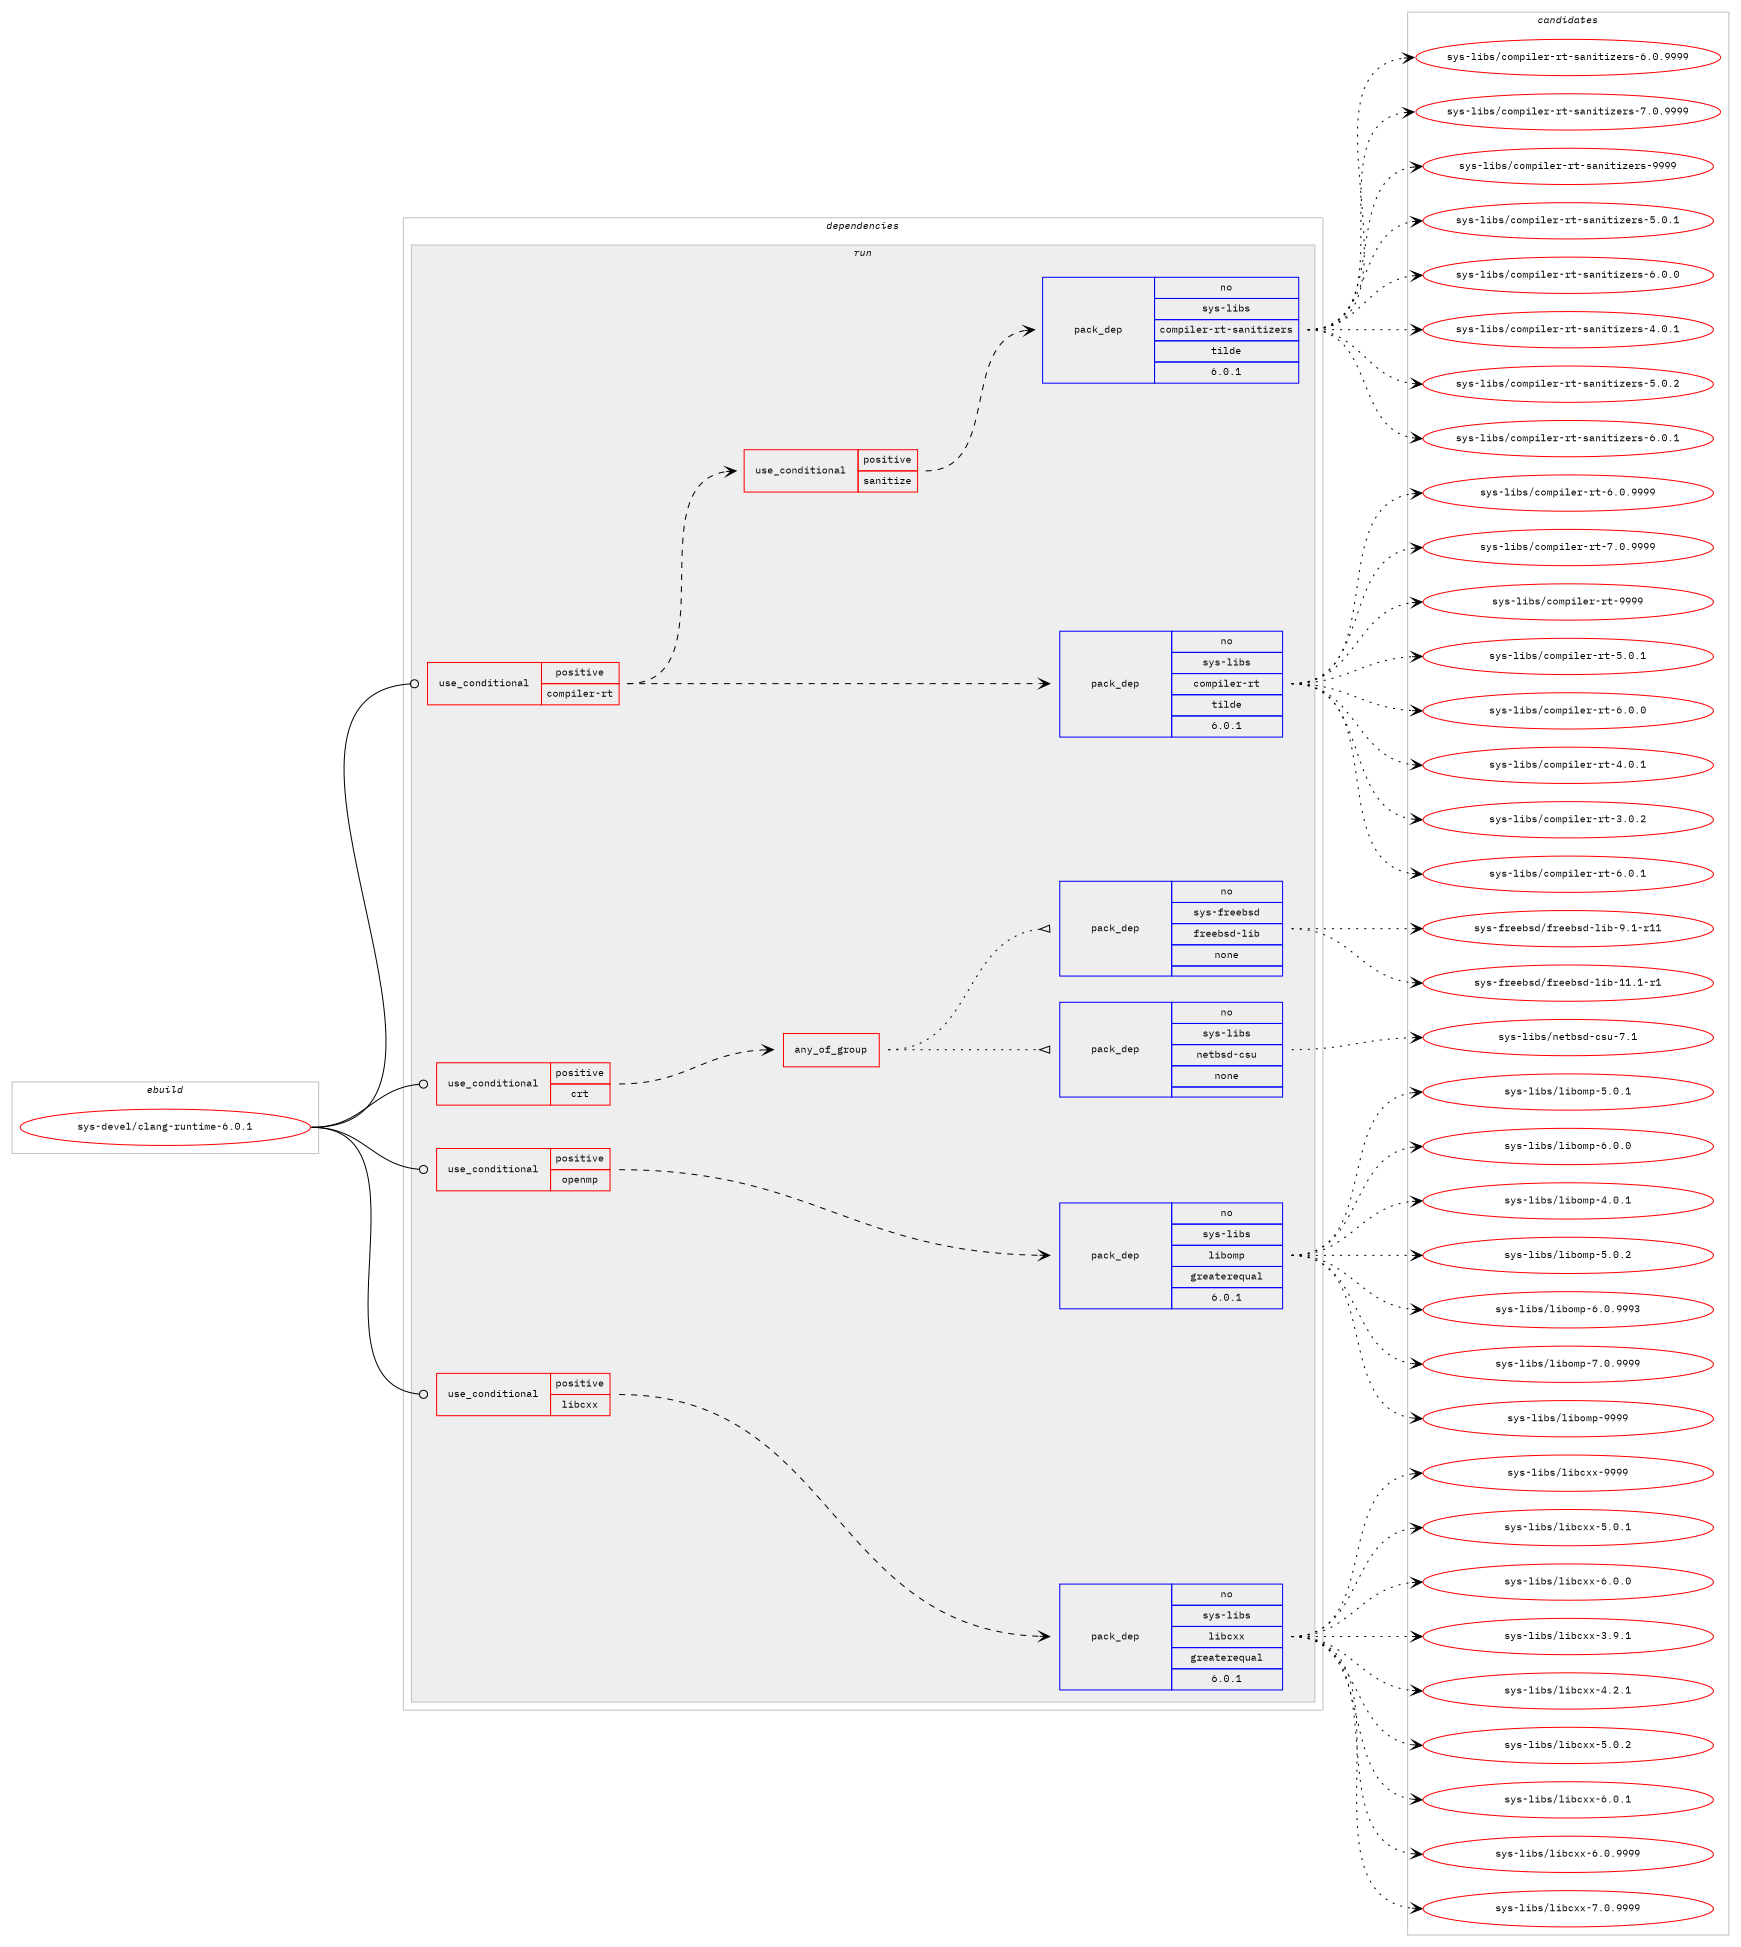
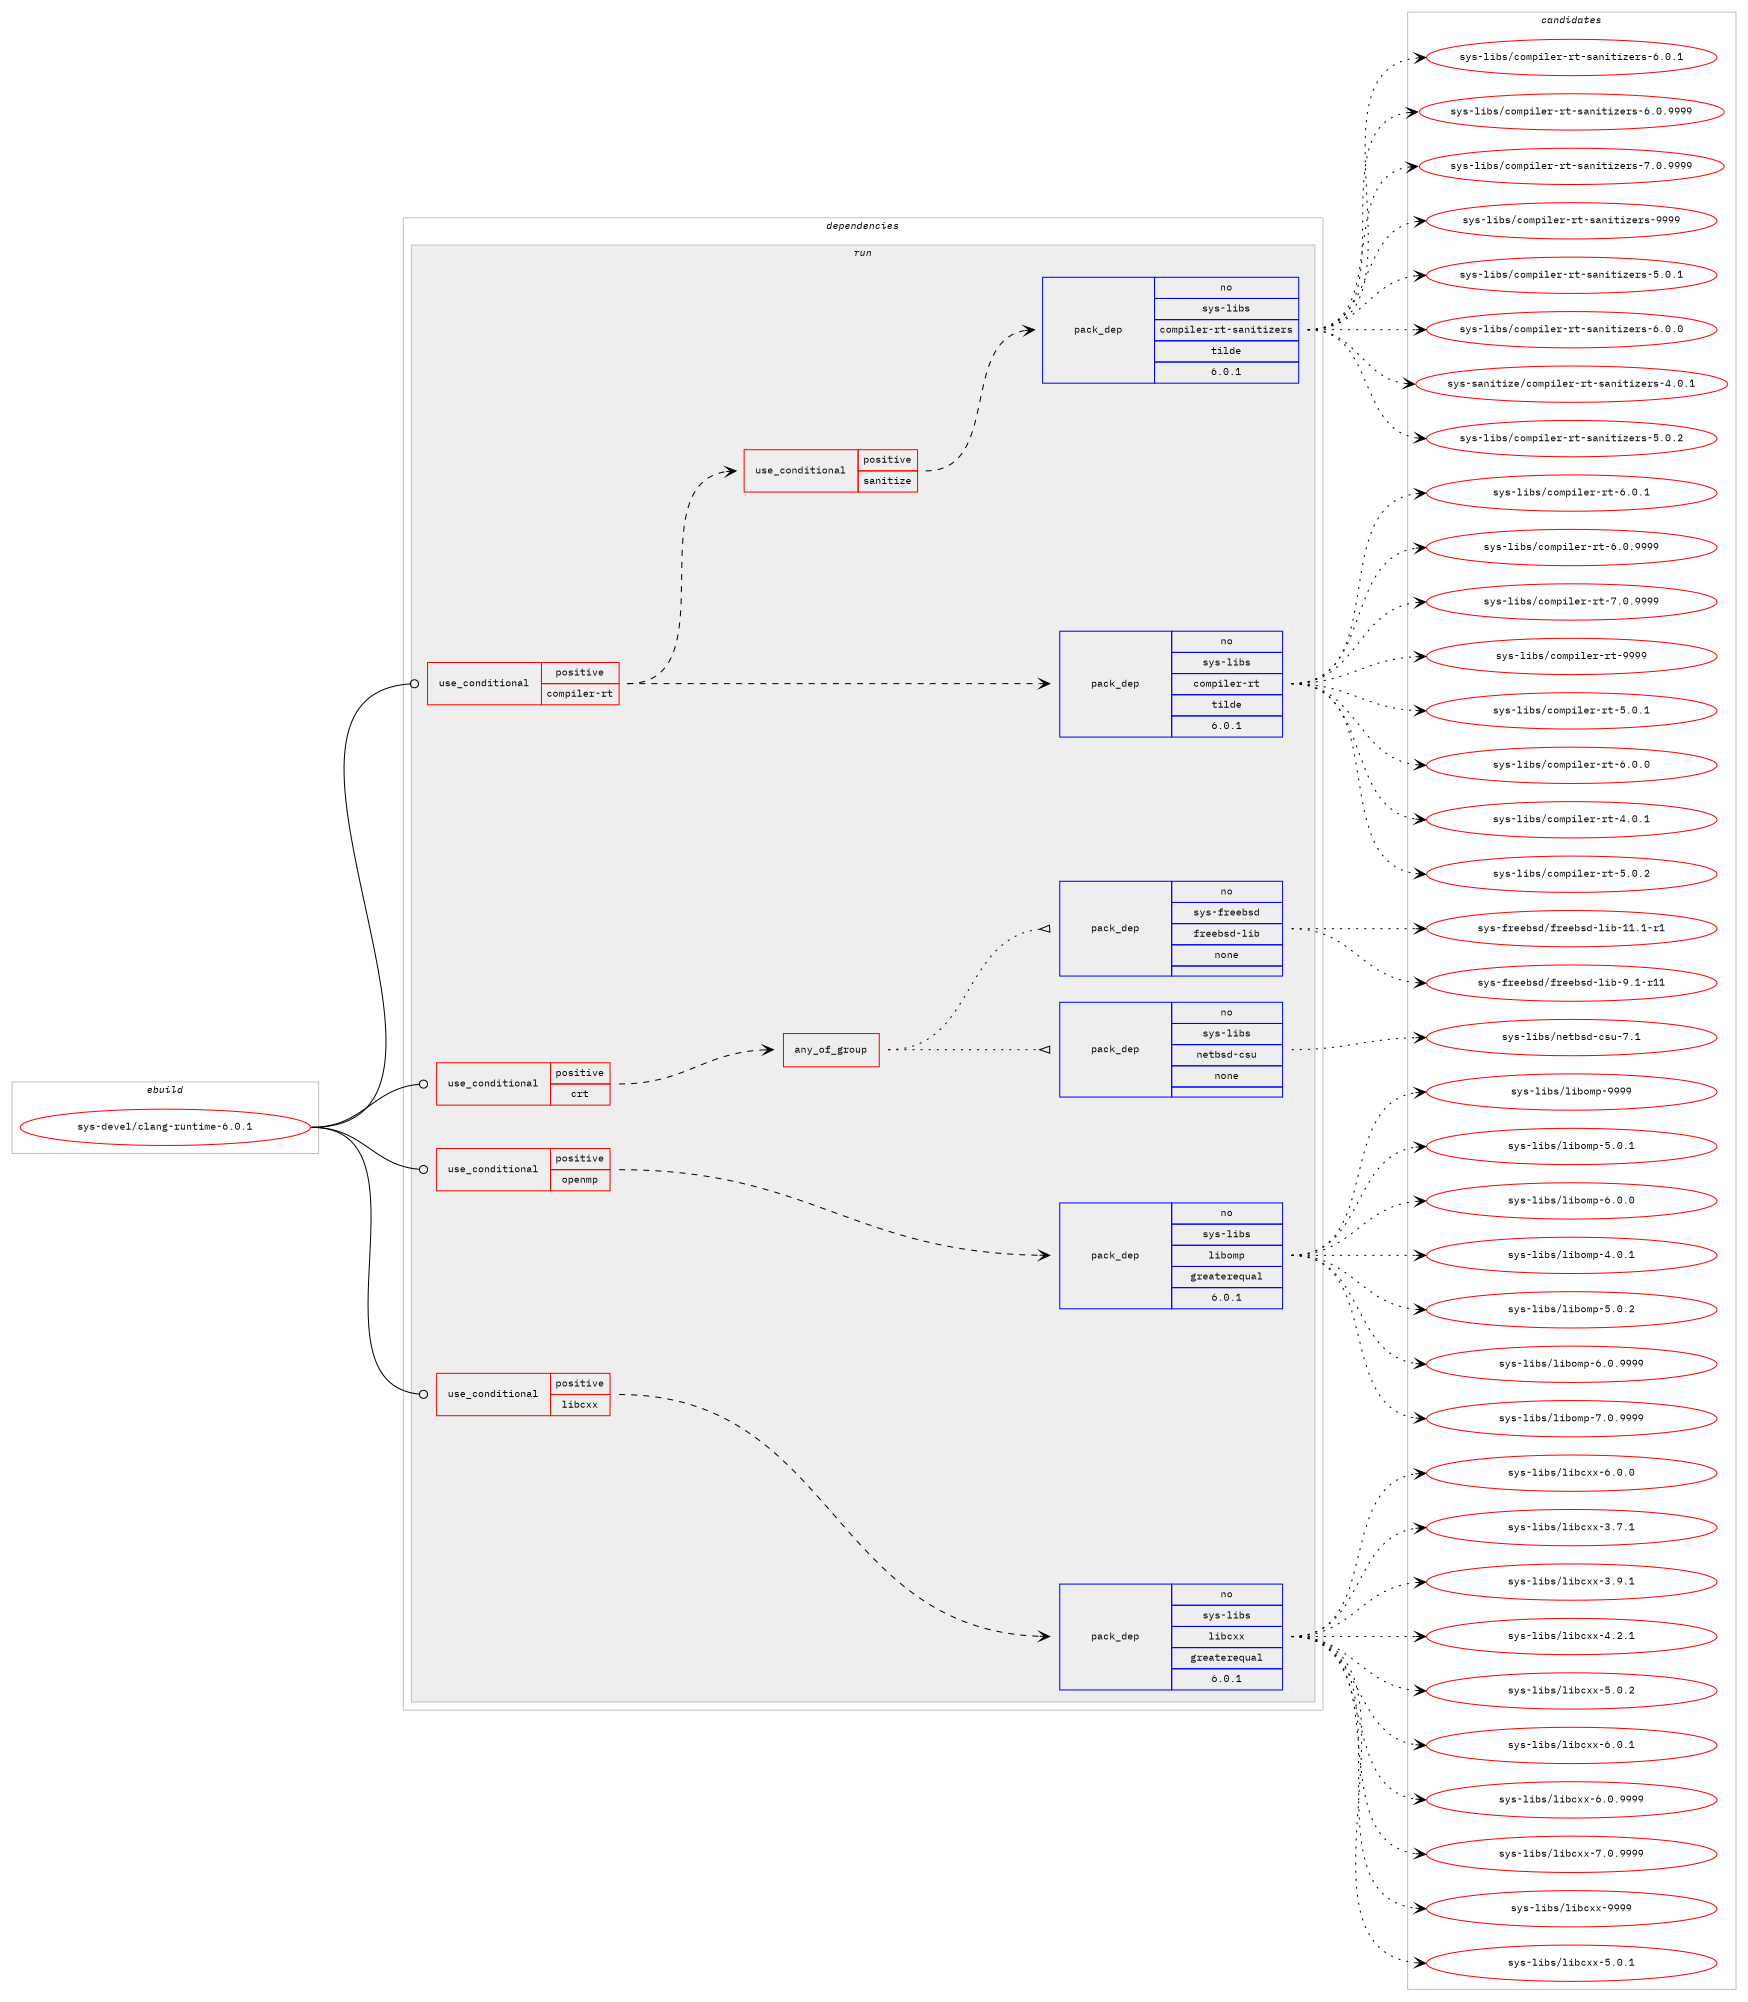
node "sys-libs/compiler-rt-sanitizers-4.0.1": label "sys-libs/compiler-rt-sanitizers-4.0.1" -> "sys-sanitize/compiler-rt-sanitizers-4.0.1"
node "sys-libs/compiler-rt-3.0.2": label "sys-libs/compiler-rt-3.0.2" -> "sys-libs/compiler-rt-5.0.2"
node "sys-libs/libomp-6.0.9993": label "sys-libs/libomp-6.0.9993" -> "sys-libs/libomp-6.0.9999"
node "sys-libs/libcxx-3.7.1": added
